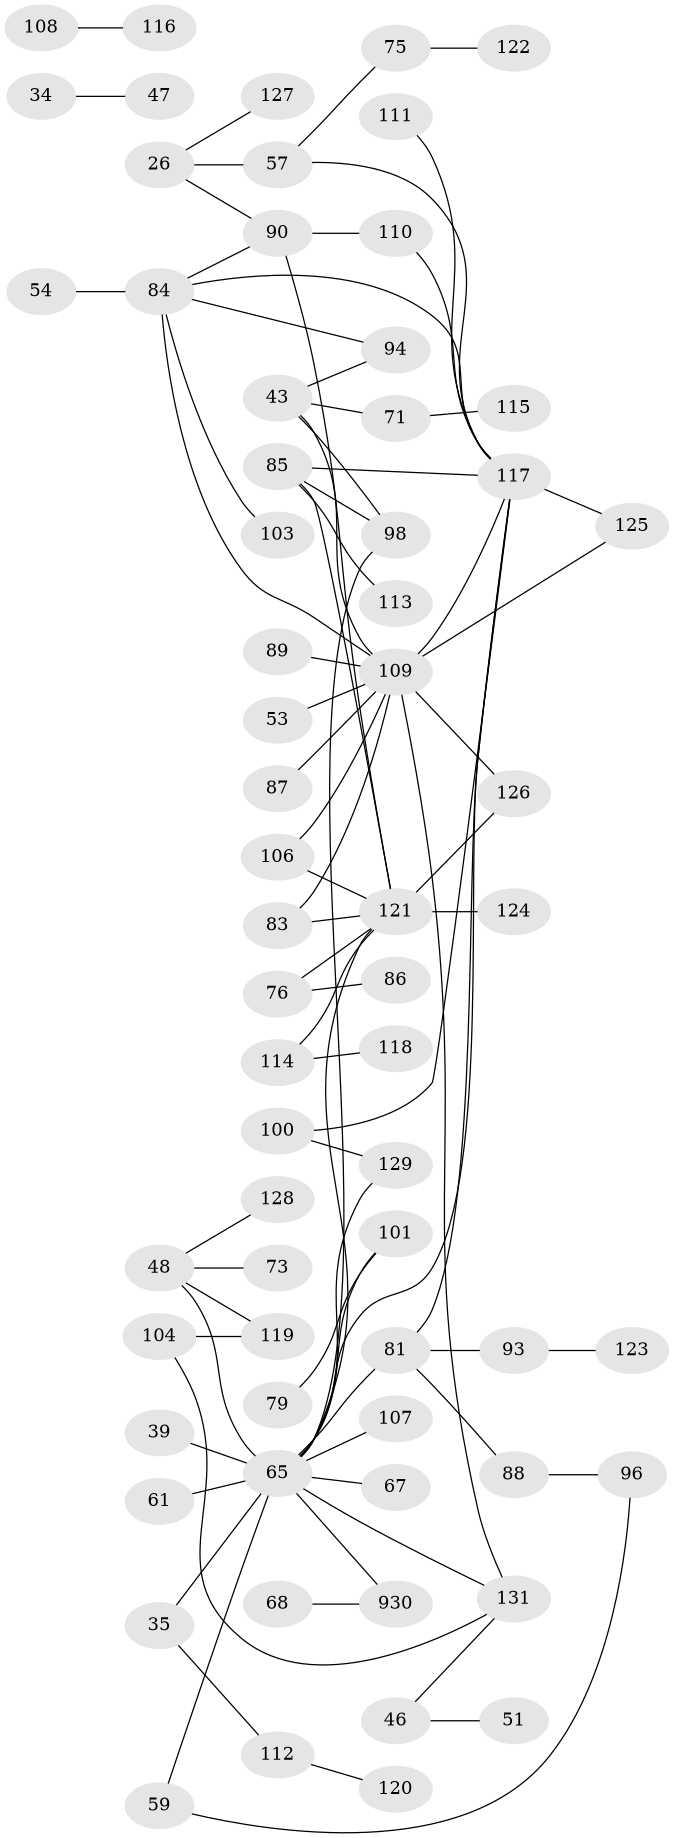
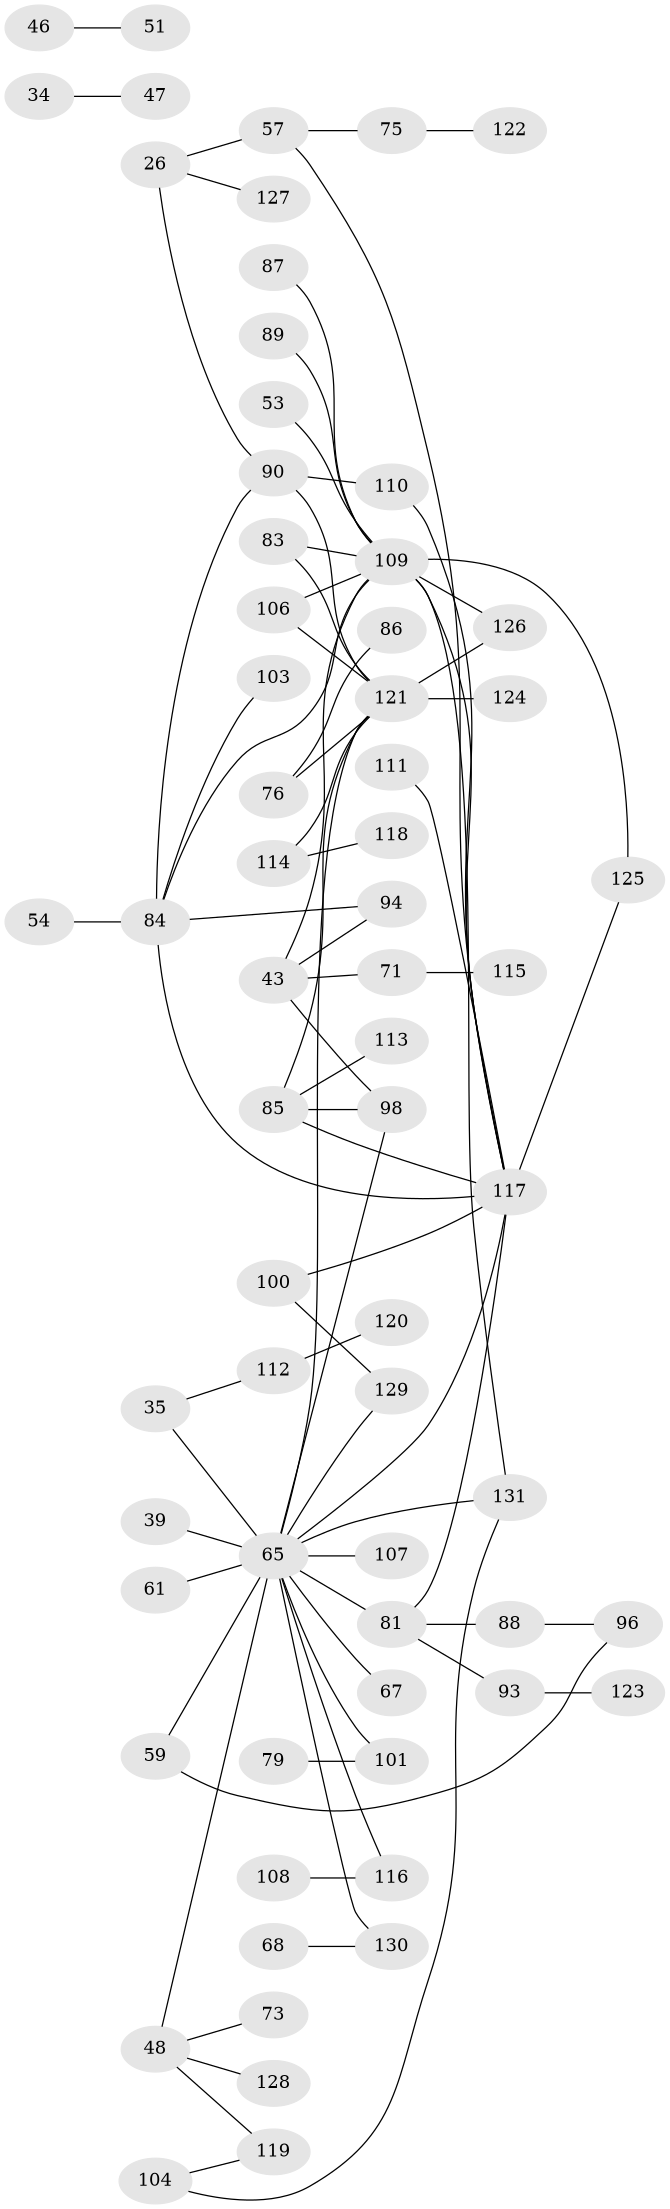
node "930": label "930" -> "130"
edge "131" -- "46": removed
edge "65" -- "116": added
